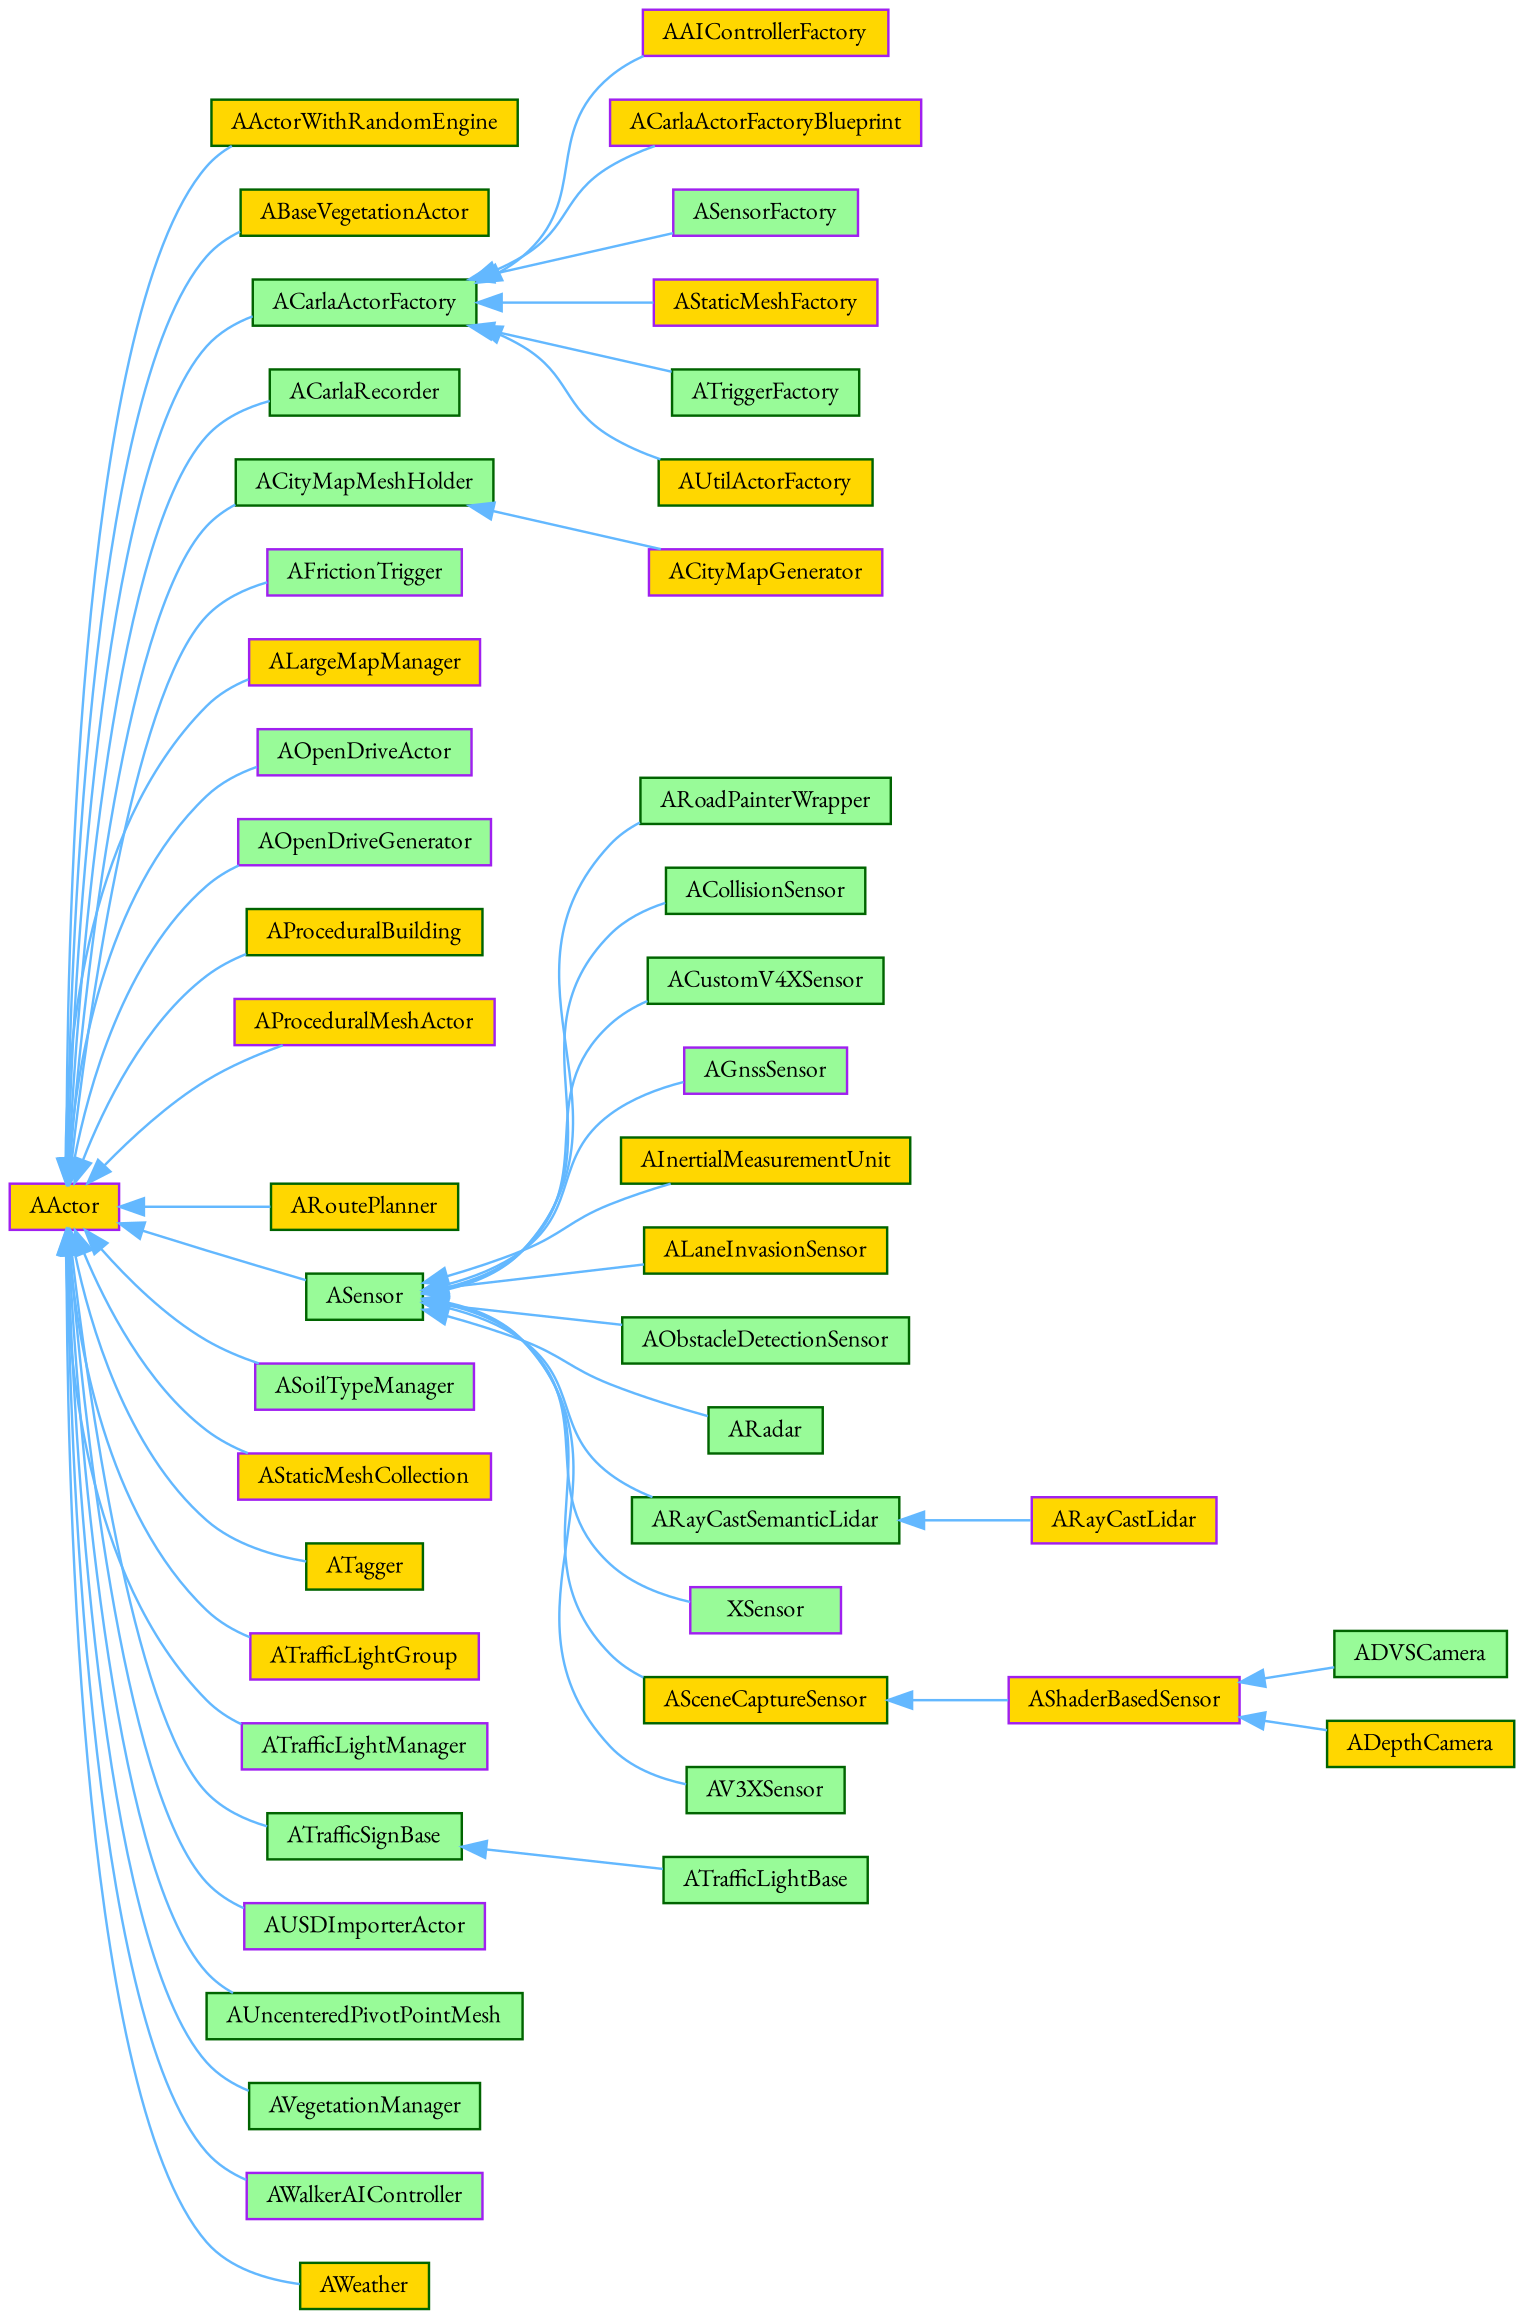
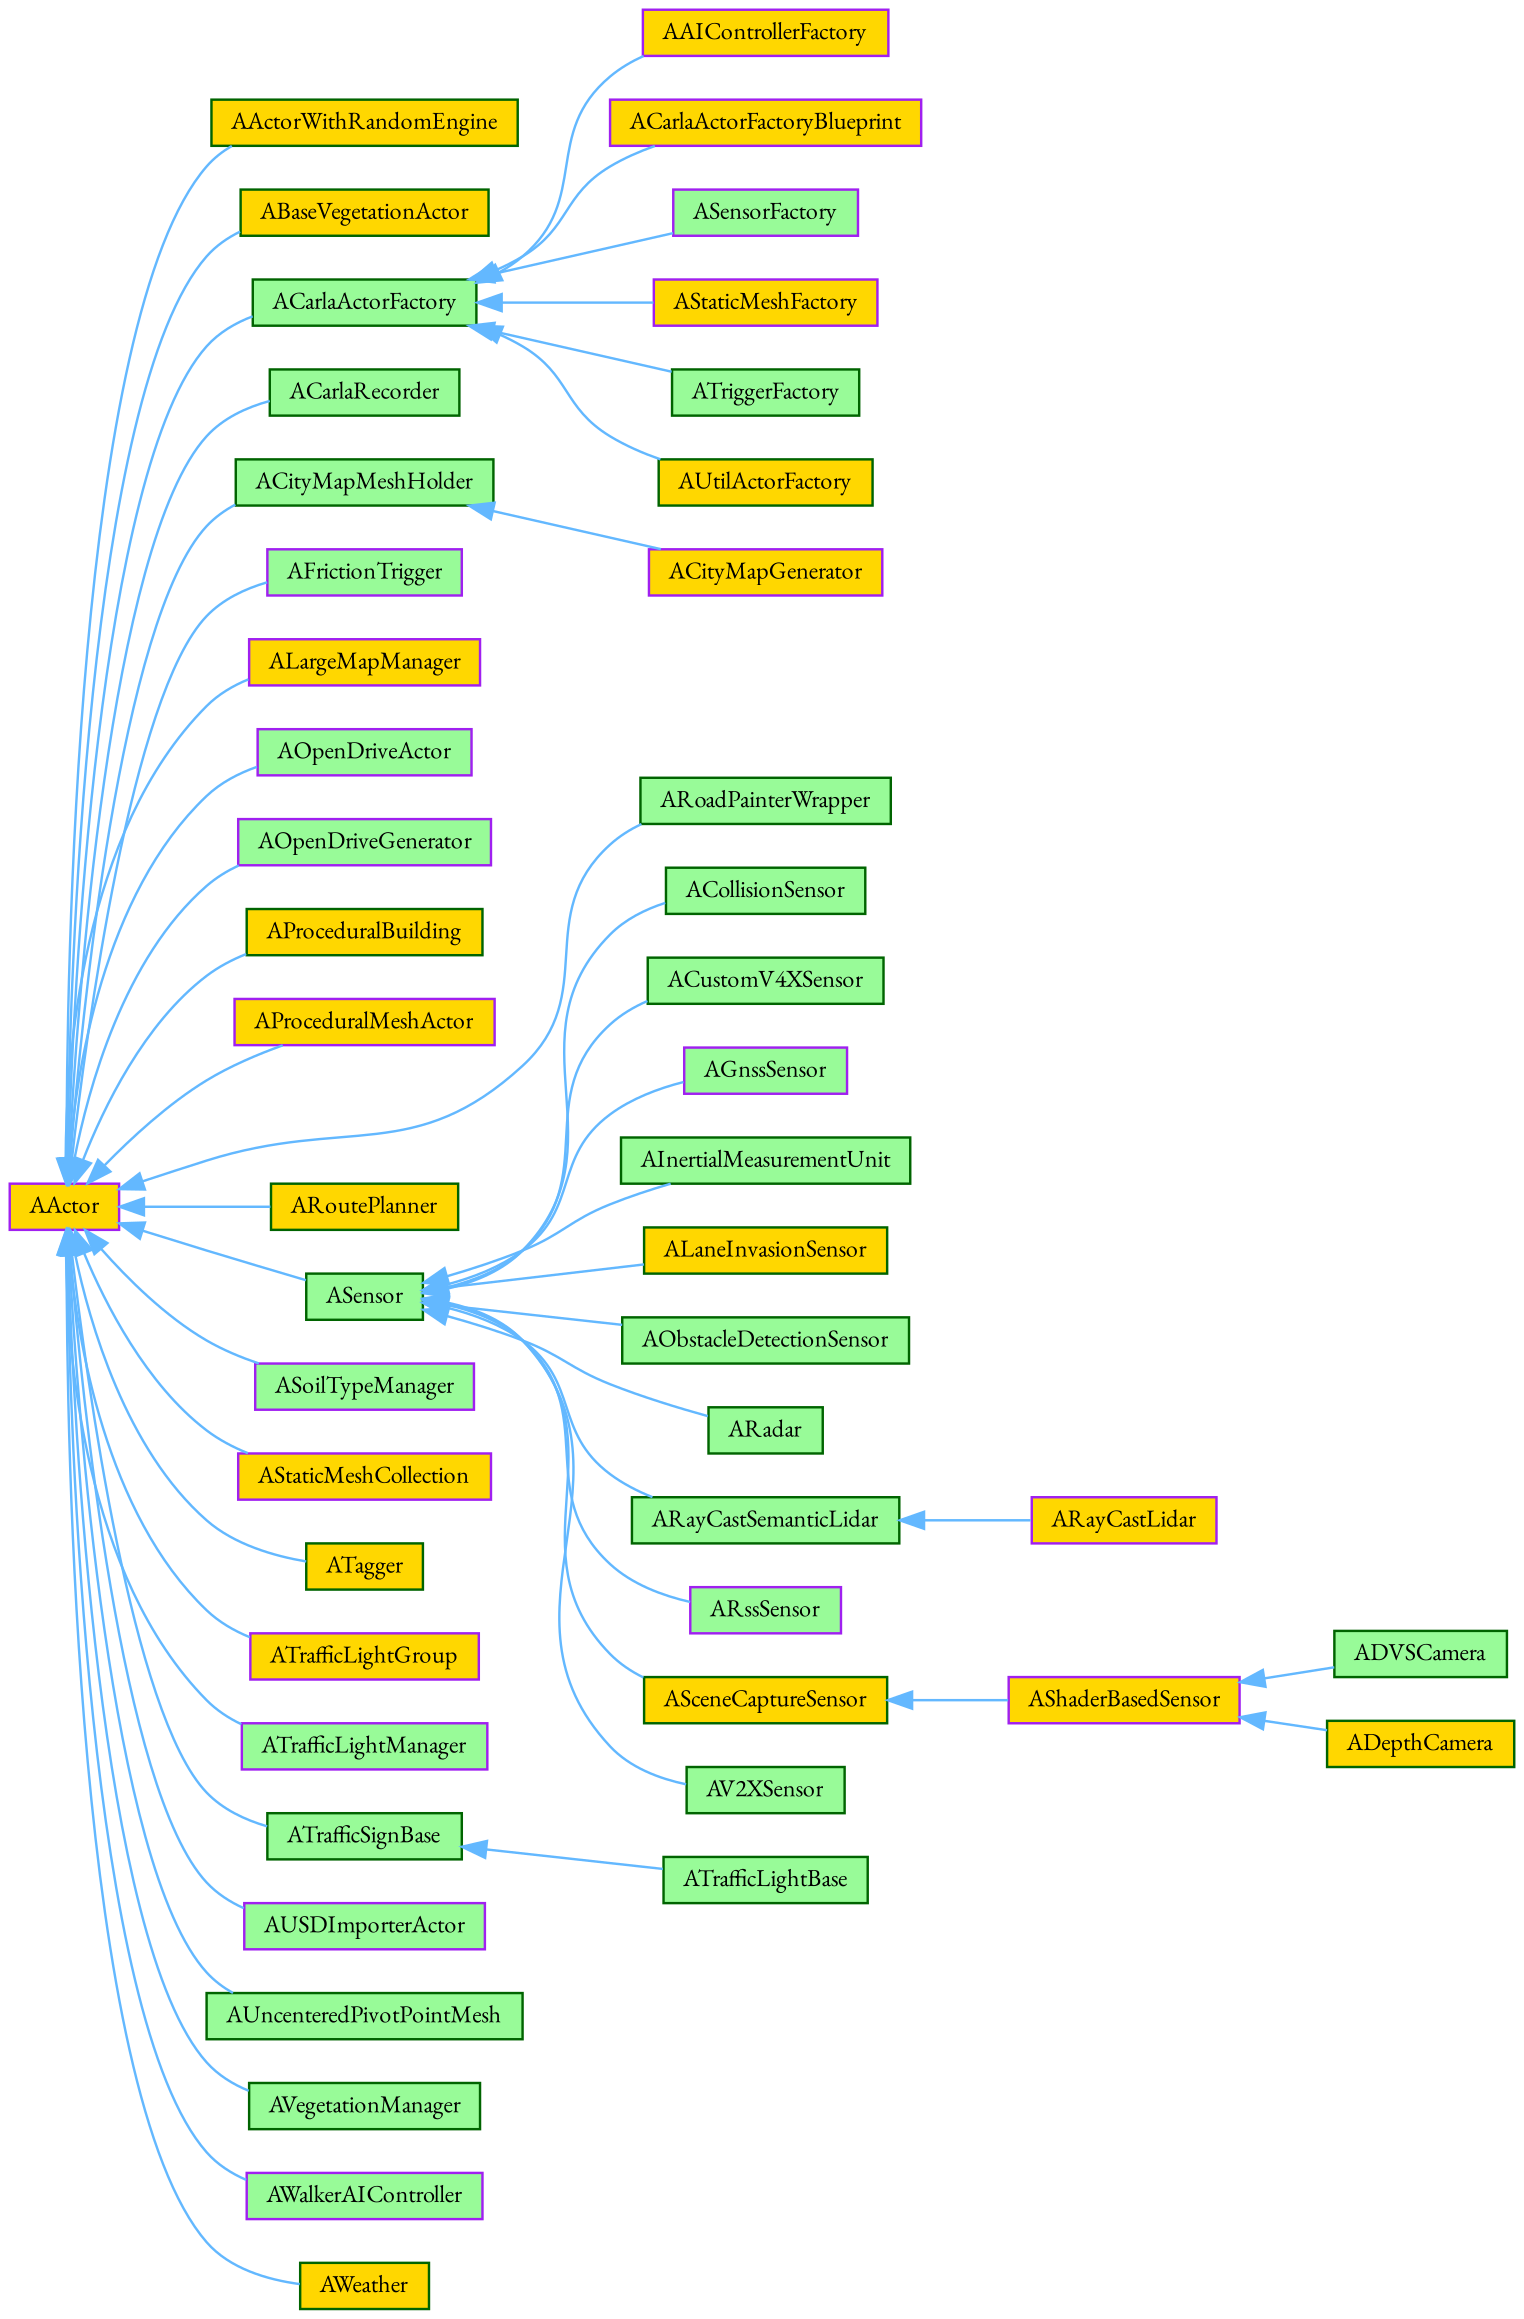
edge "ARoadPainterWrapper" -> "ASensor": now "ARoadPainterWrapper" -> "AActor"
node "AInertialMeasurementUnit": fillcolor gold -> palegreen
node "XSensor": label "XSensor" -> "ARssSensor"
node "AV3XSensor": label "AV3XSensor" -> "AV2XSensor"
